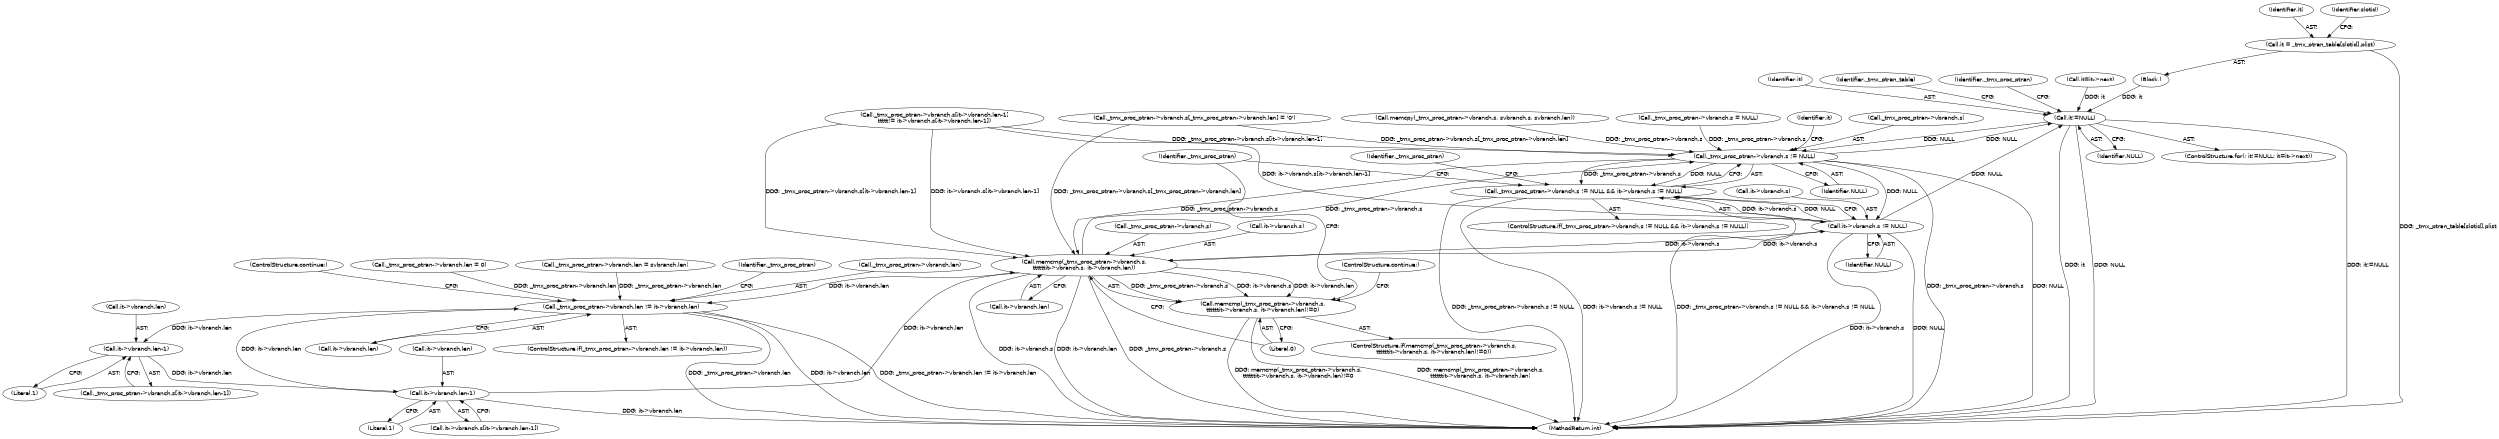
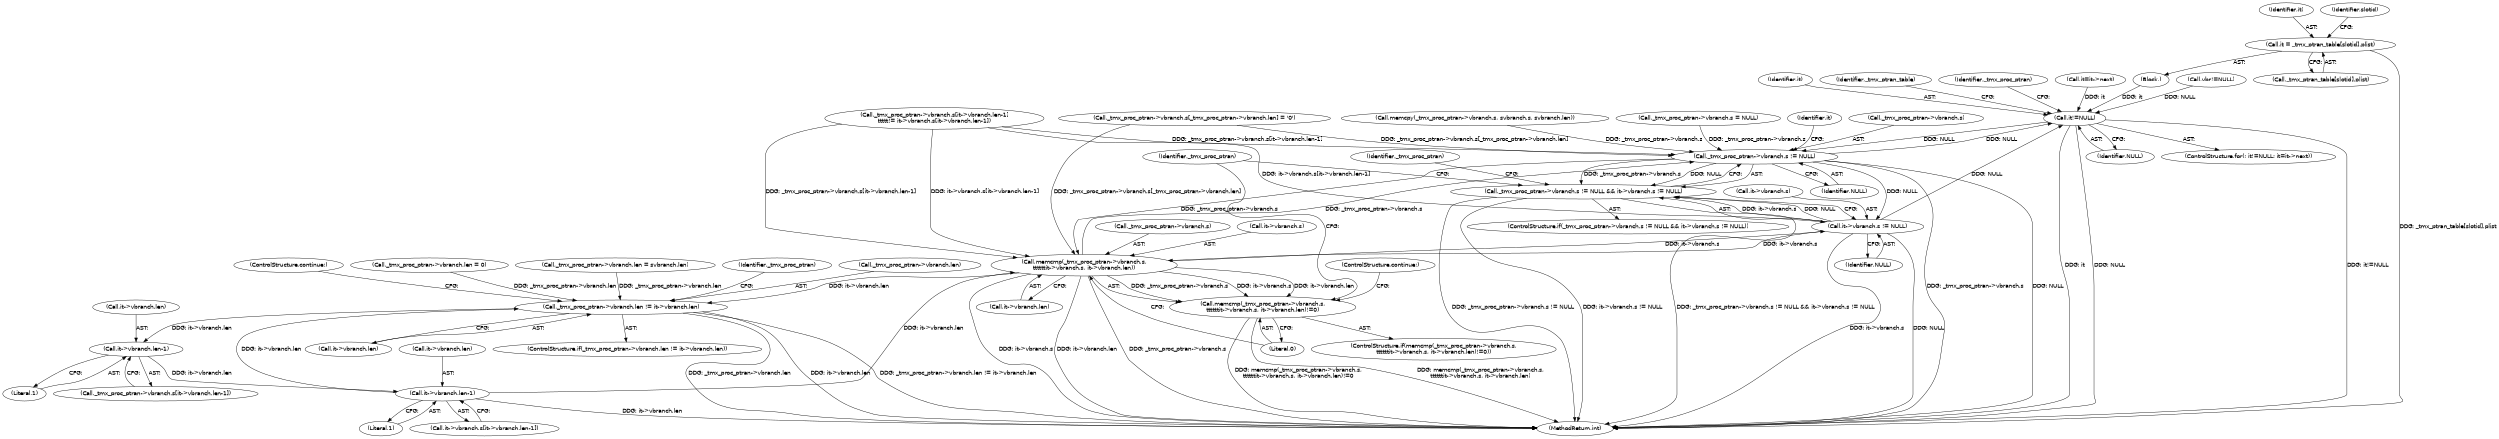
node "(Call,vbr!=NULL)": added
node "(Call,_tmx_ptran_table[slotid].plist)": added
